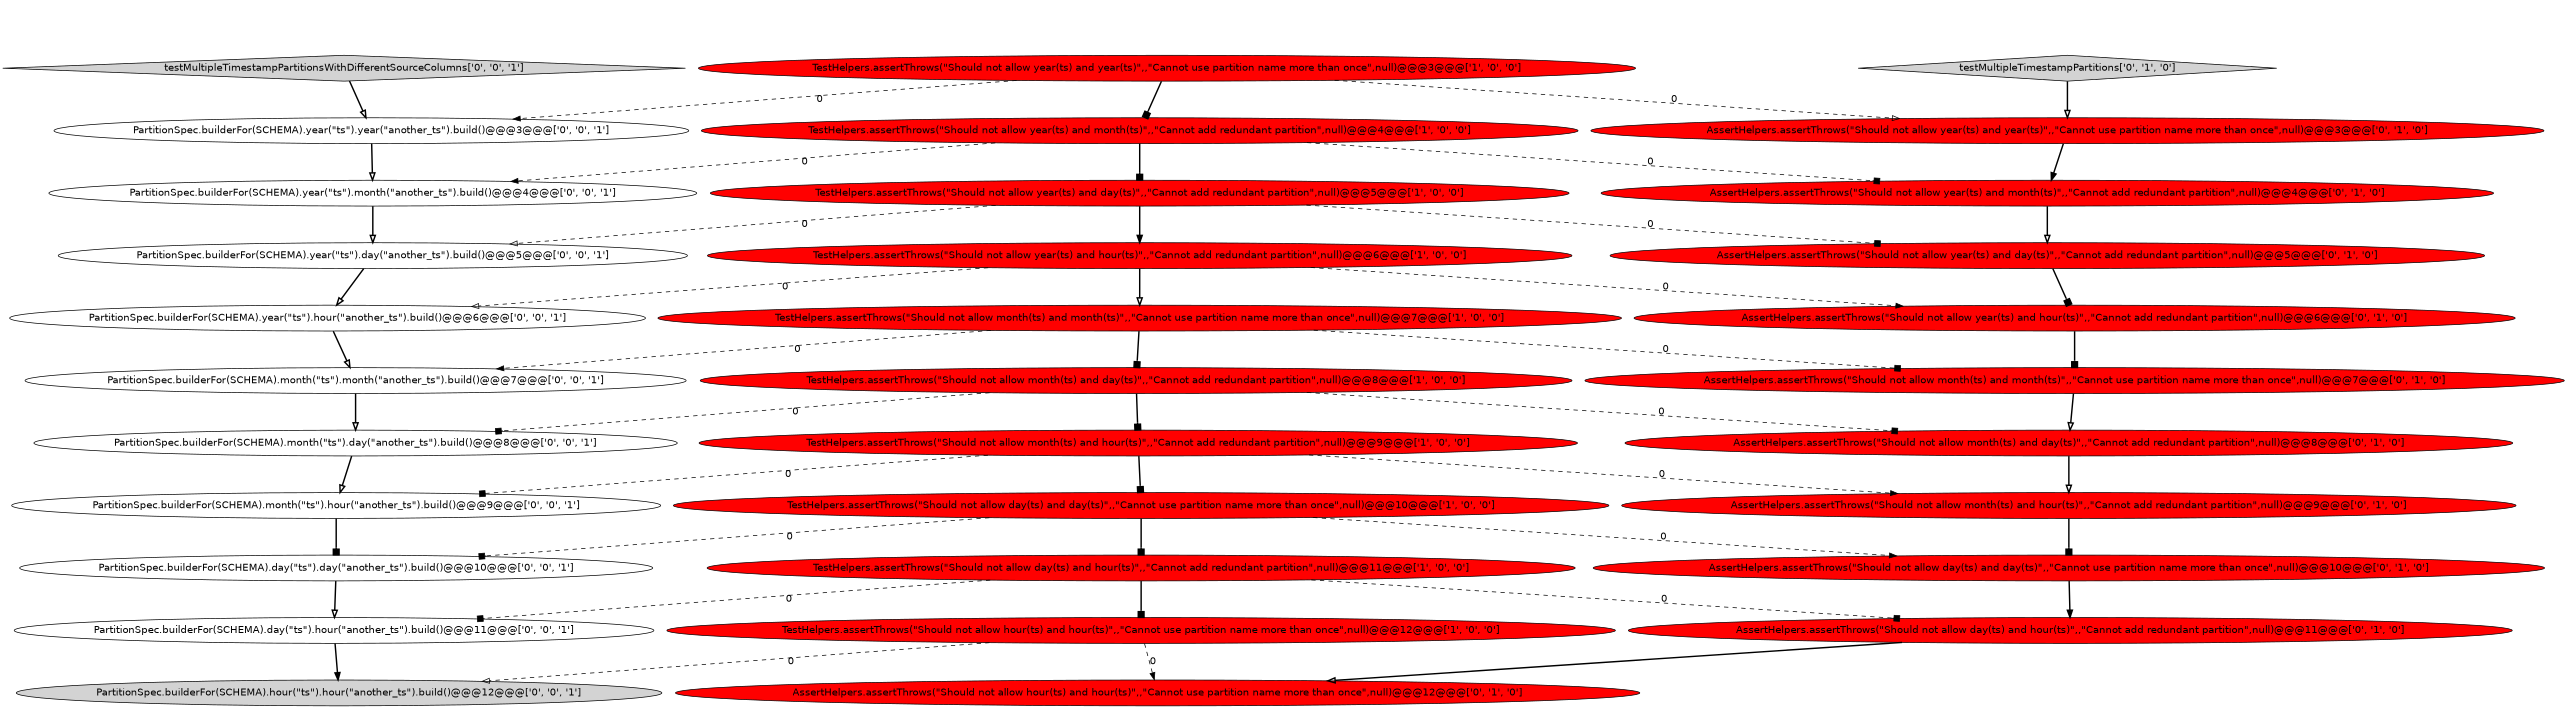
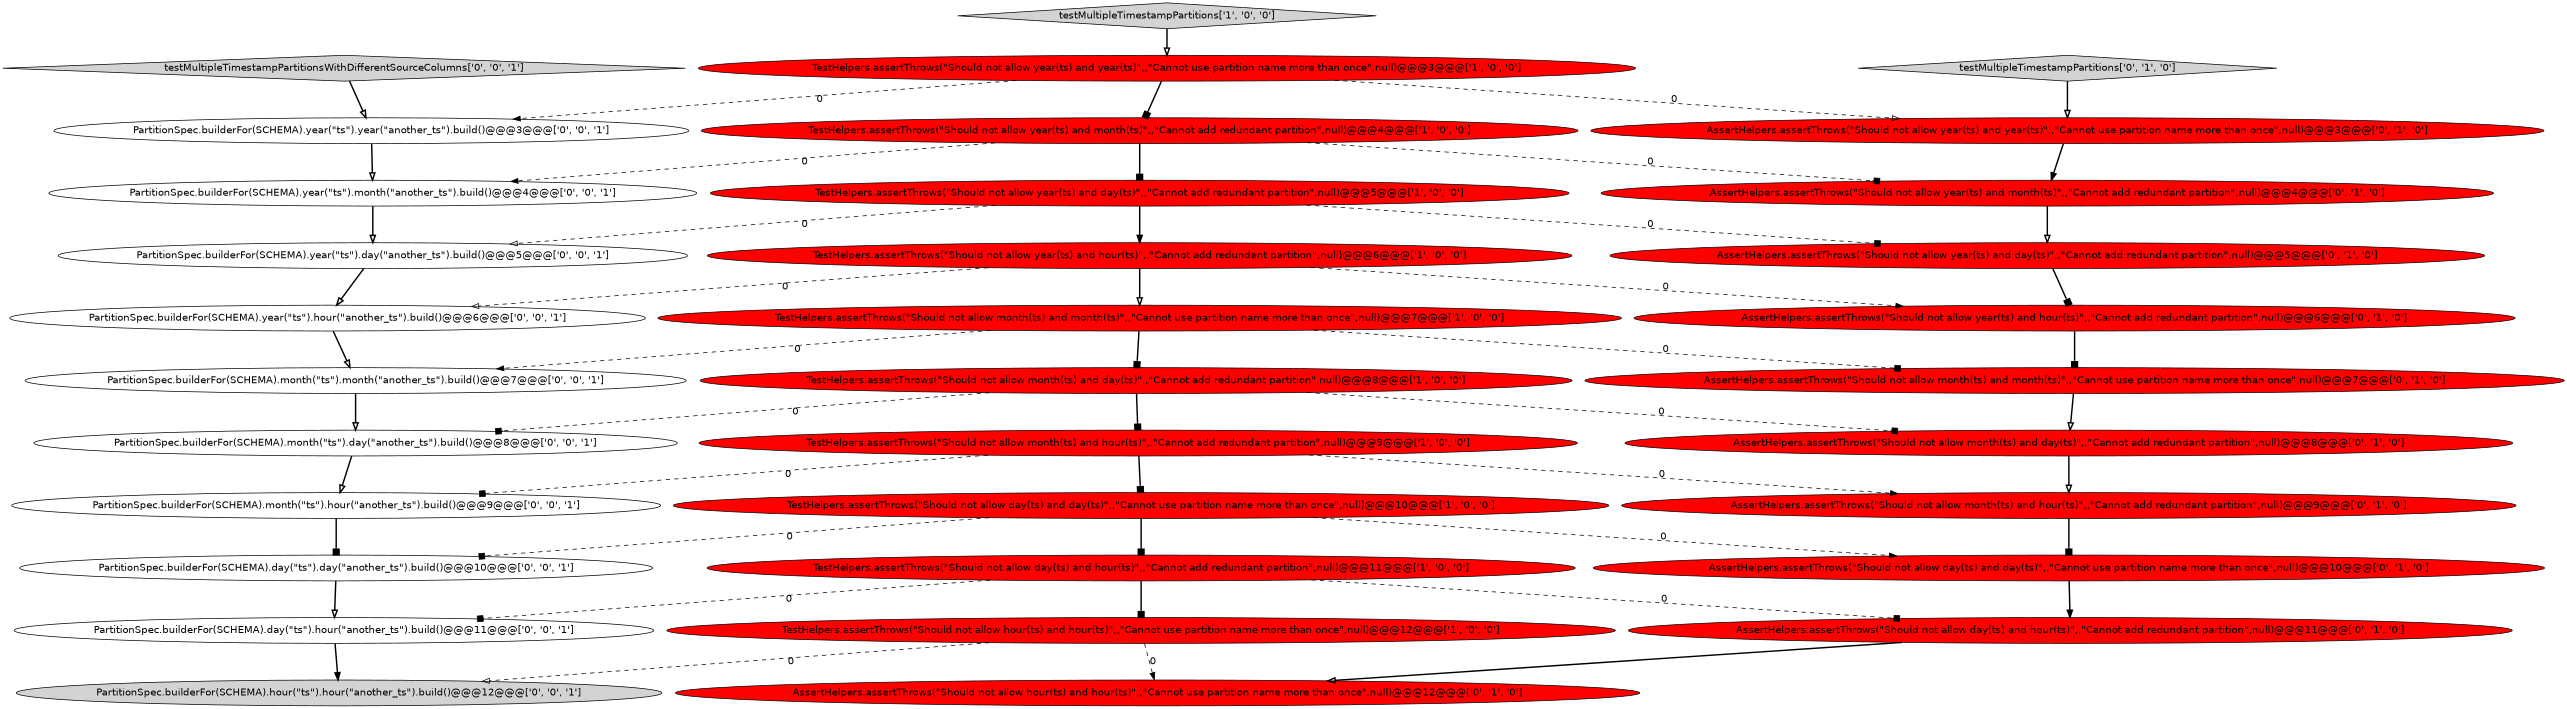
node "testMultipleTimestampPartitions['1', '0', '0']": added
